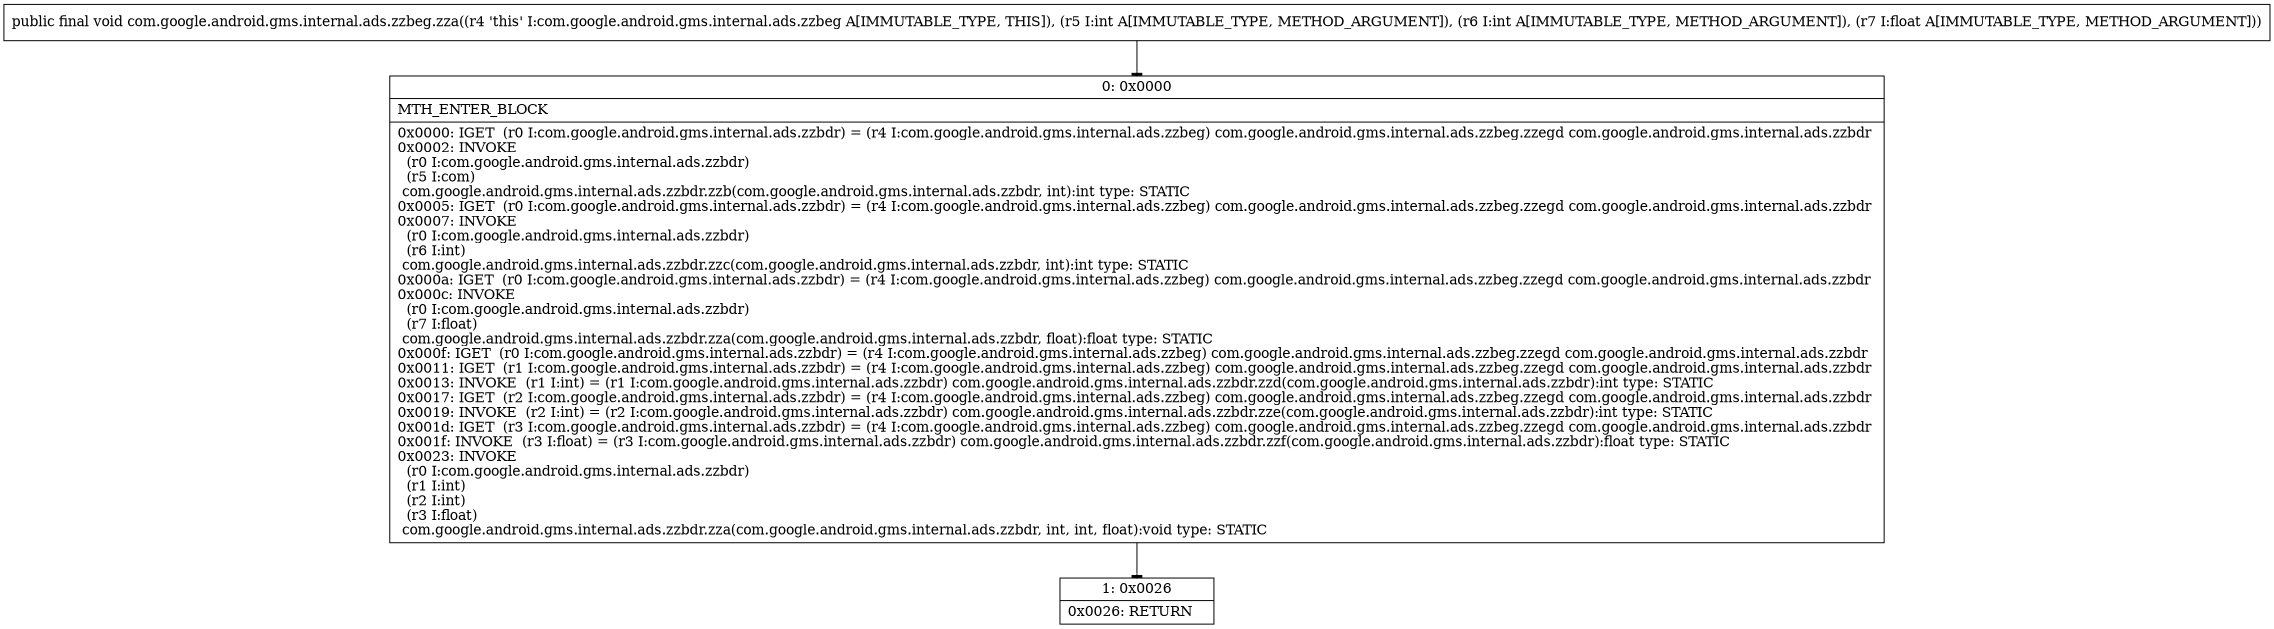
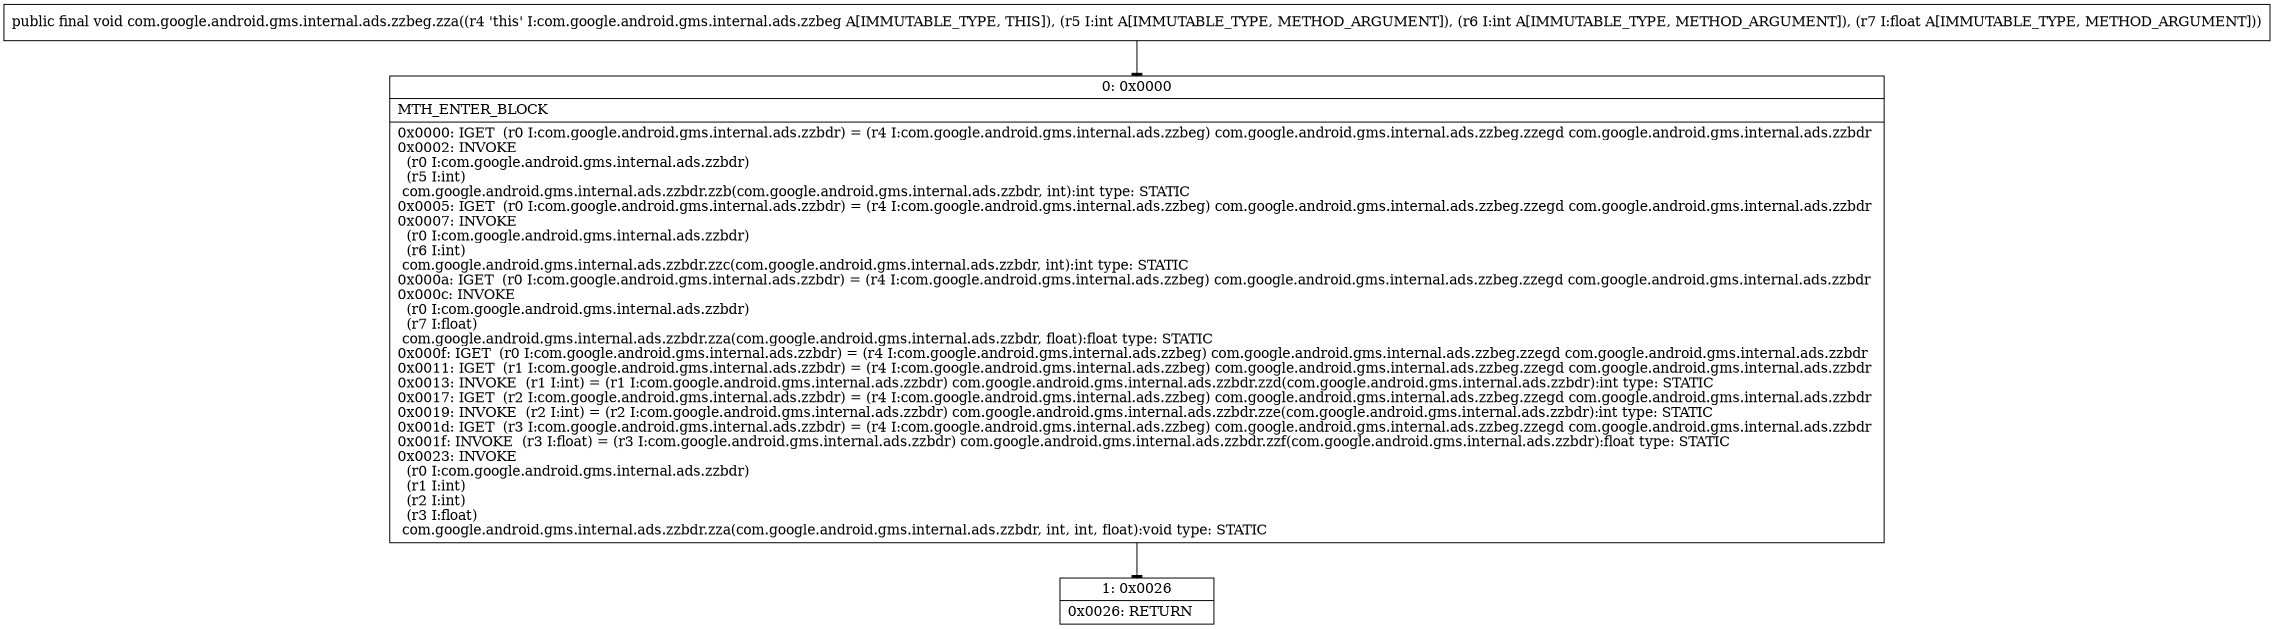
node "0: 0x0000": text "(r5 I:com)" -> "(r5 I:int)"
